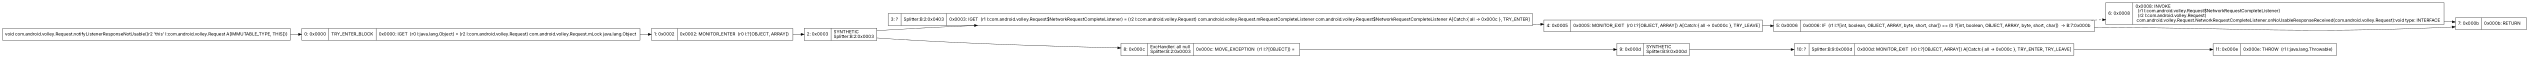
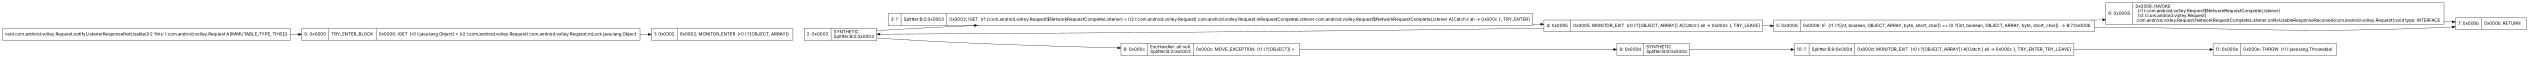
node "3: ?": text "Splitter:B:2:0x0403" -> "Splitter:B:2:0x0003"
edge "1: 0x0002" -> "2: 0x0003": now "4: 0x0005" -> "2: 0x0003"
